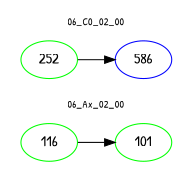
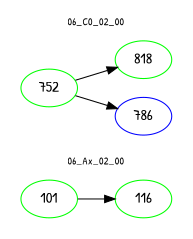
node "252": label "252" -> "752"
node "818": added
node "586": label "586" -> "786"
edge "116" -> "101": reversed
